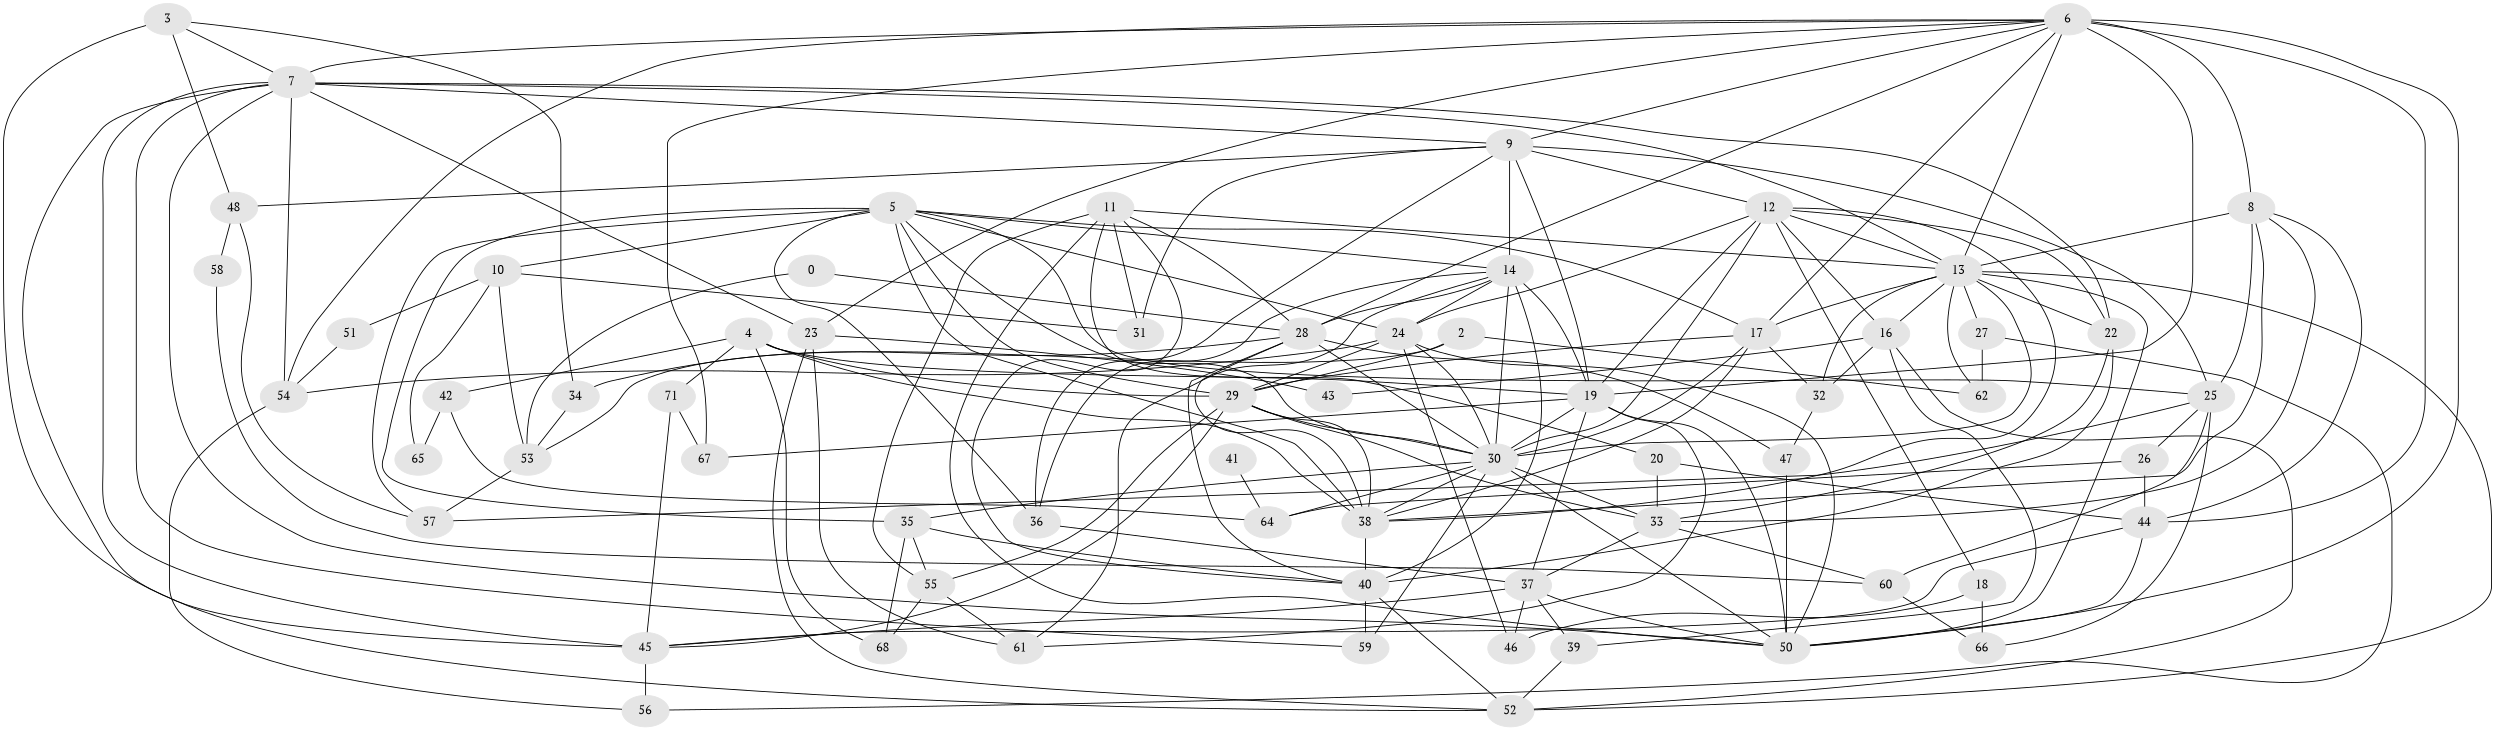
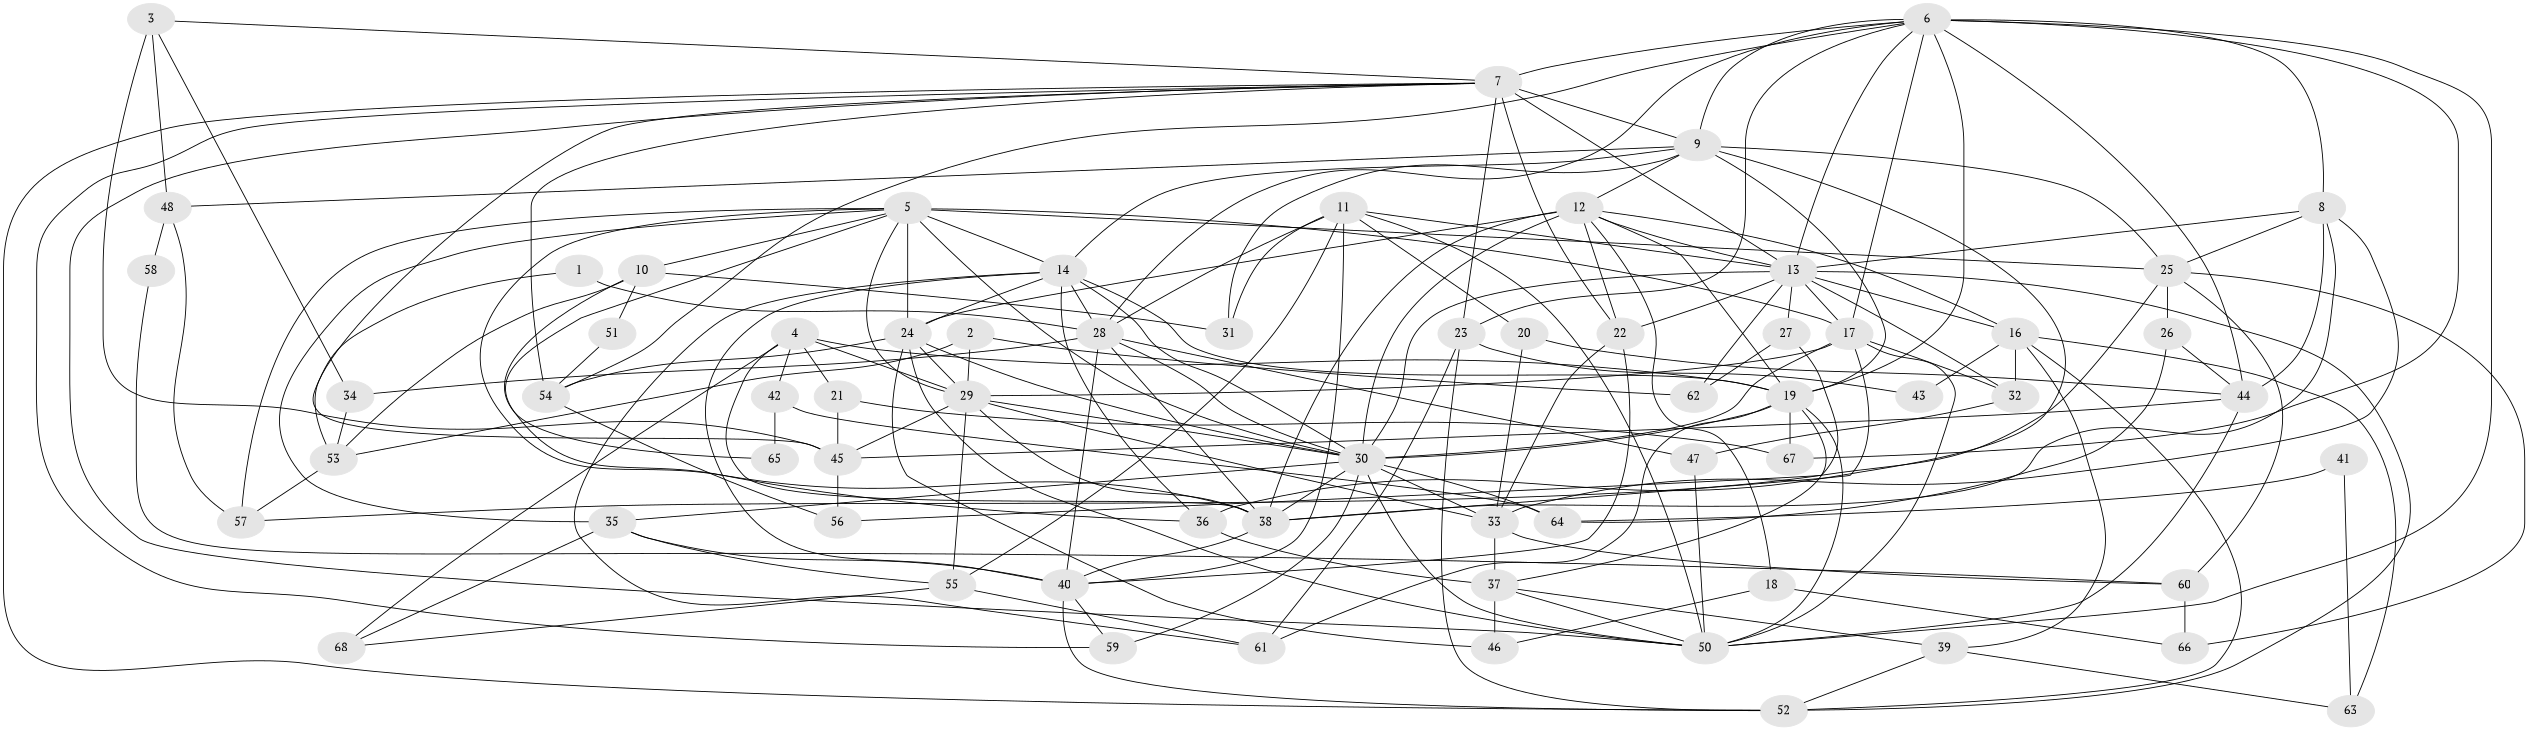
node "0": label "0" -> "1"
node "71": label "71" -> "21"
edge "13" -- "50": now "17" -- "50"
edge "37" -- "45": removed
node "63": added
